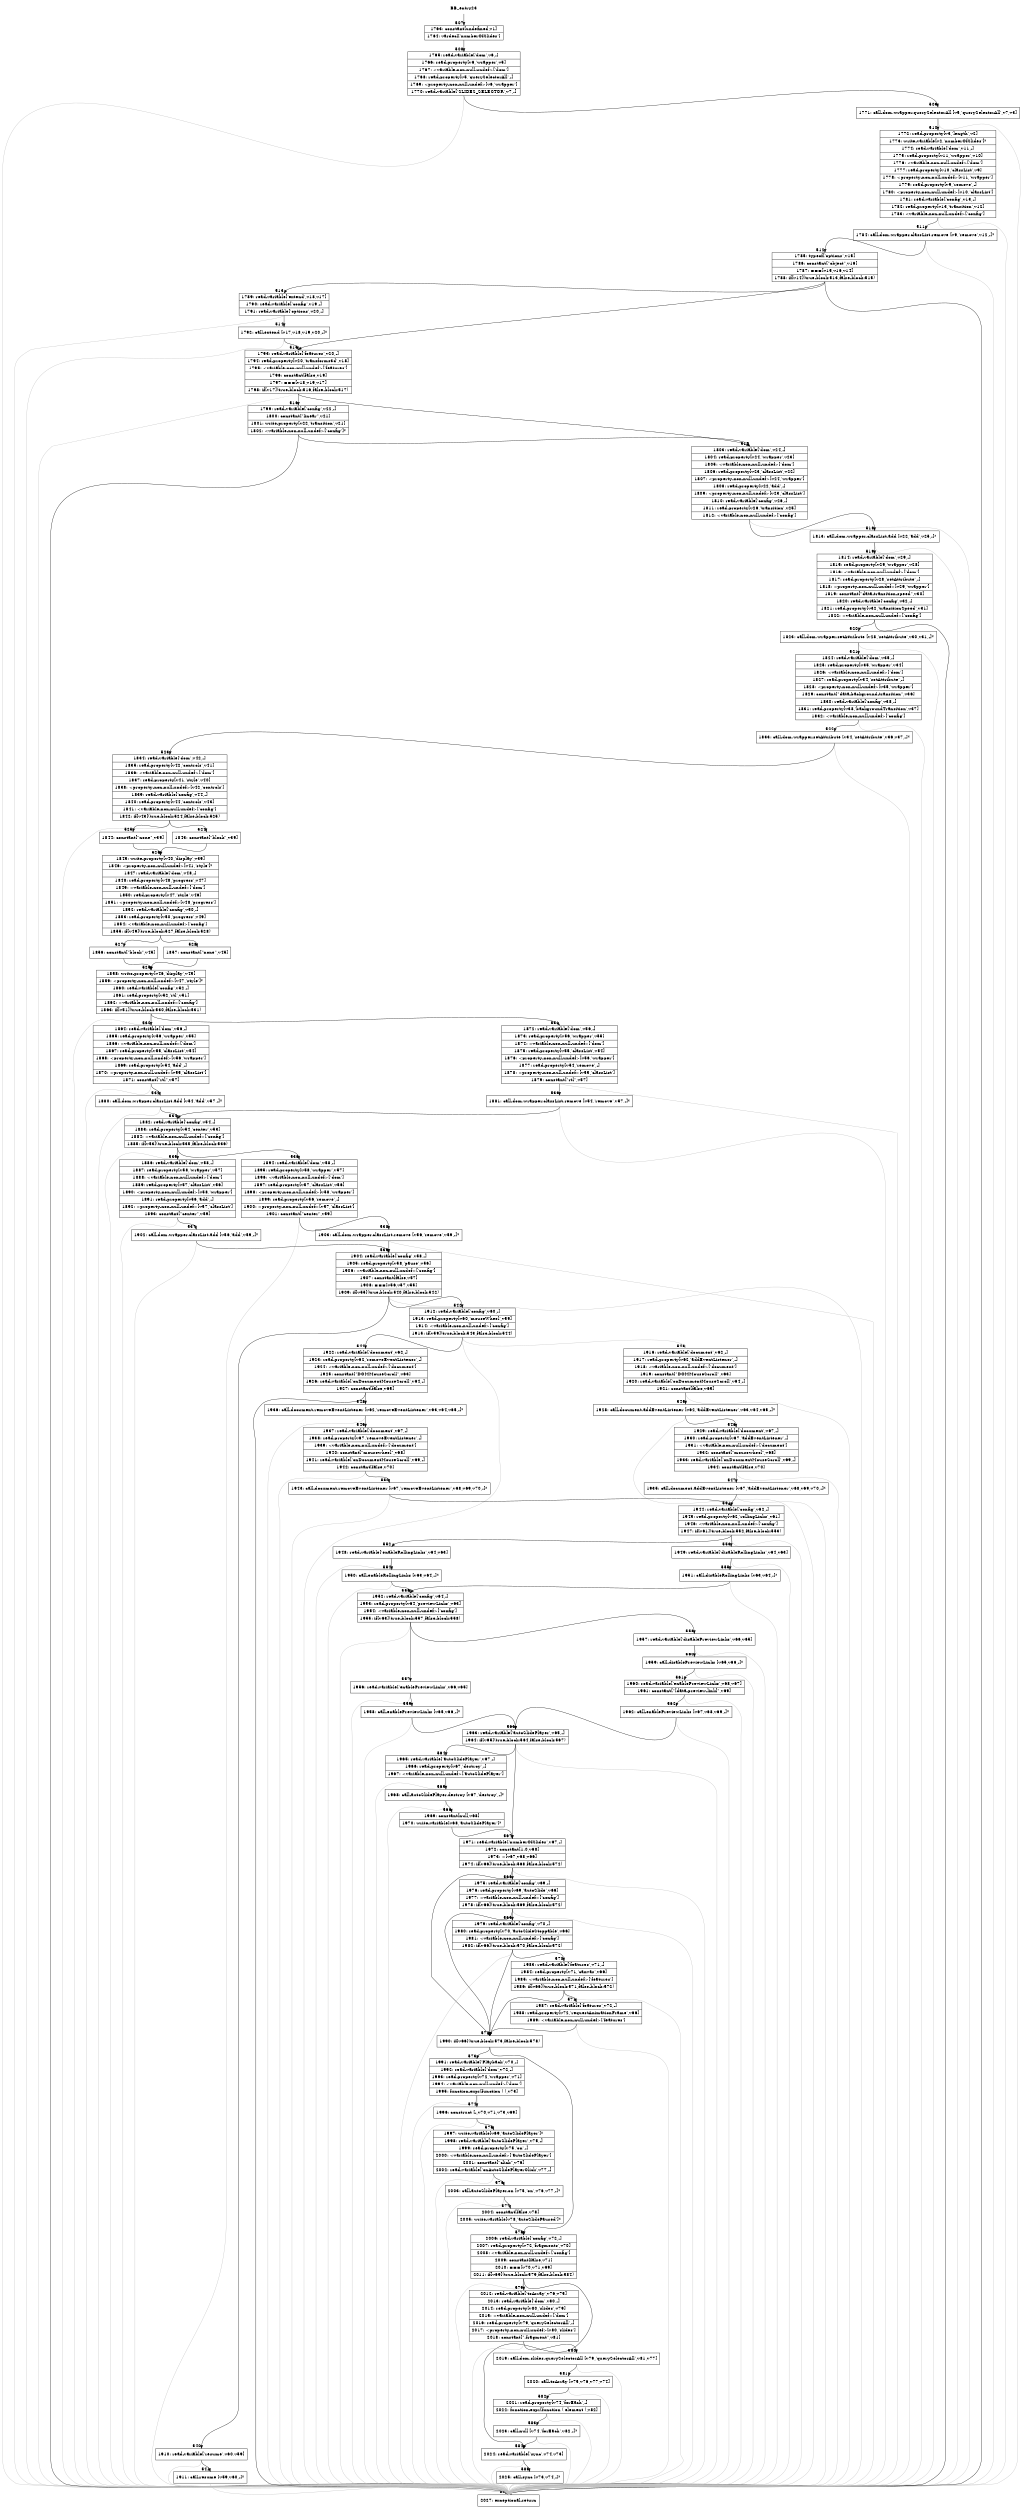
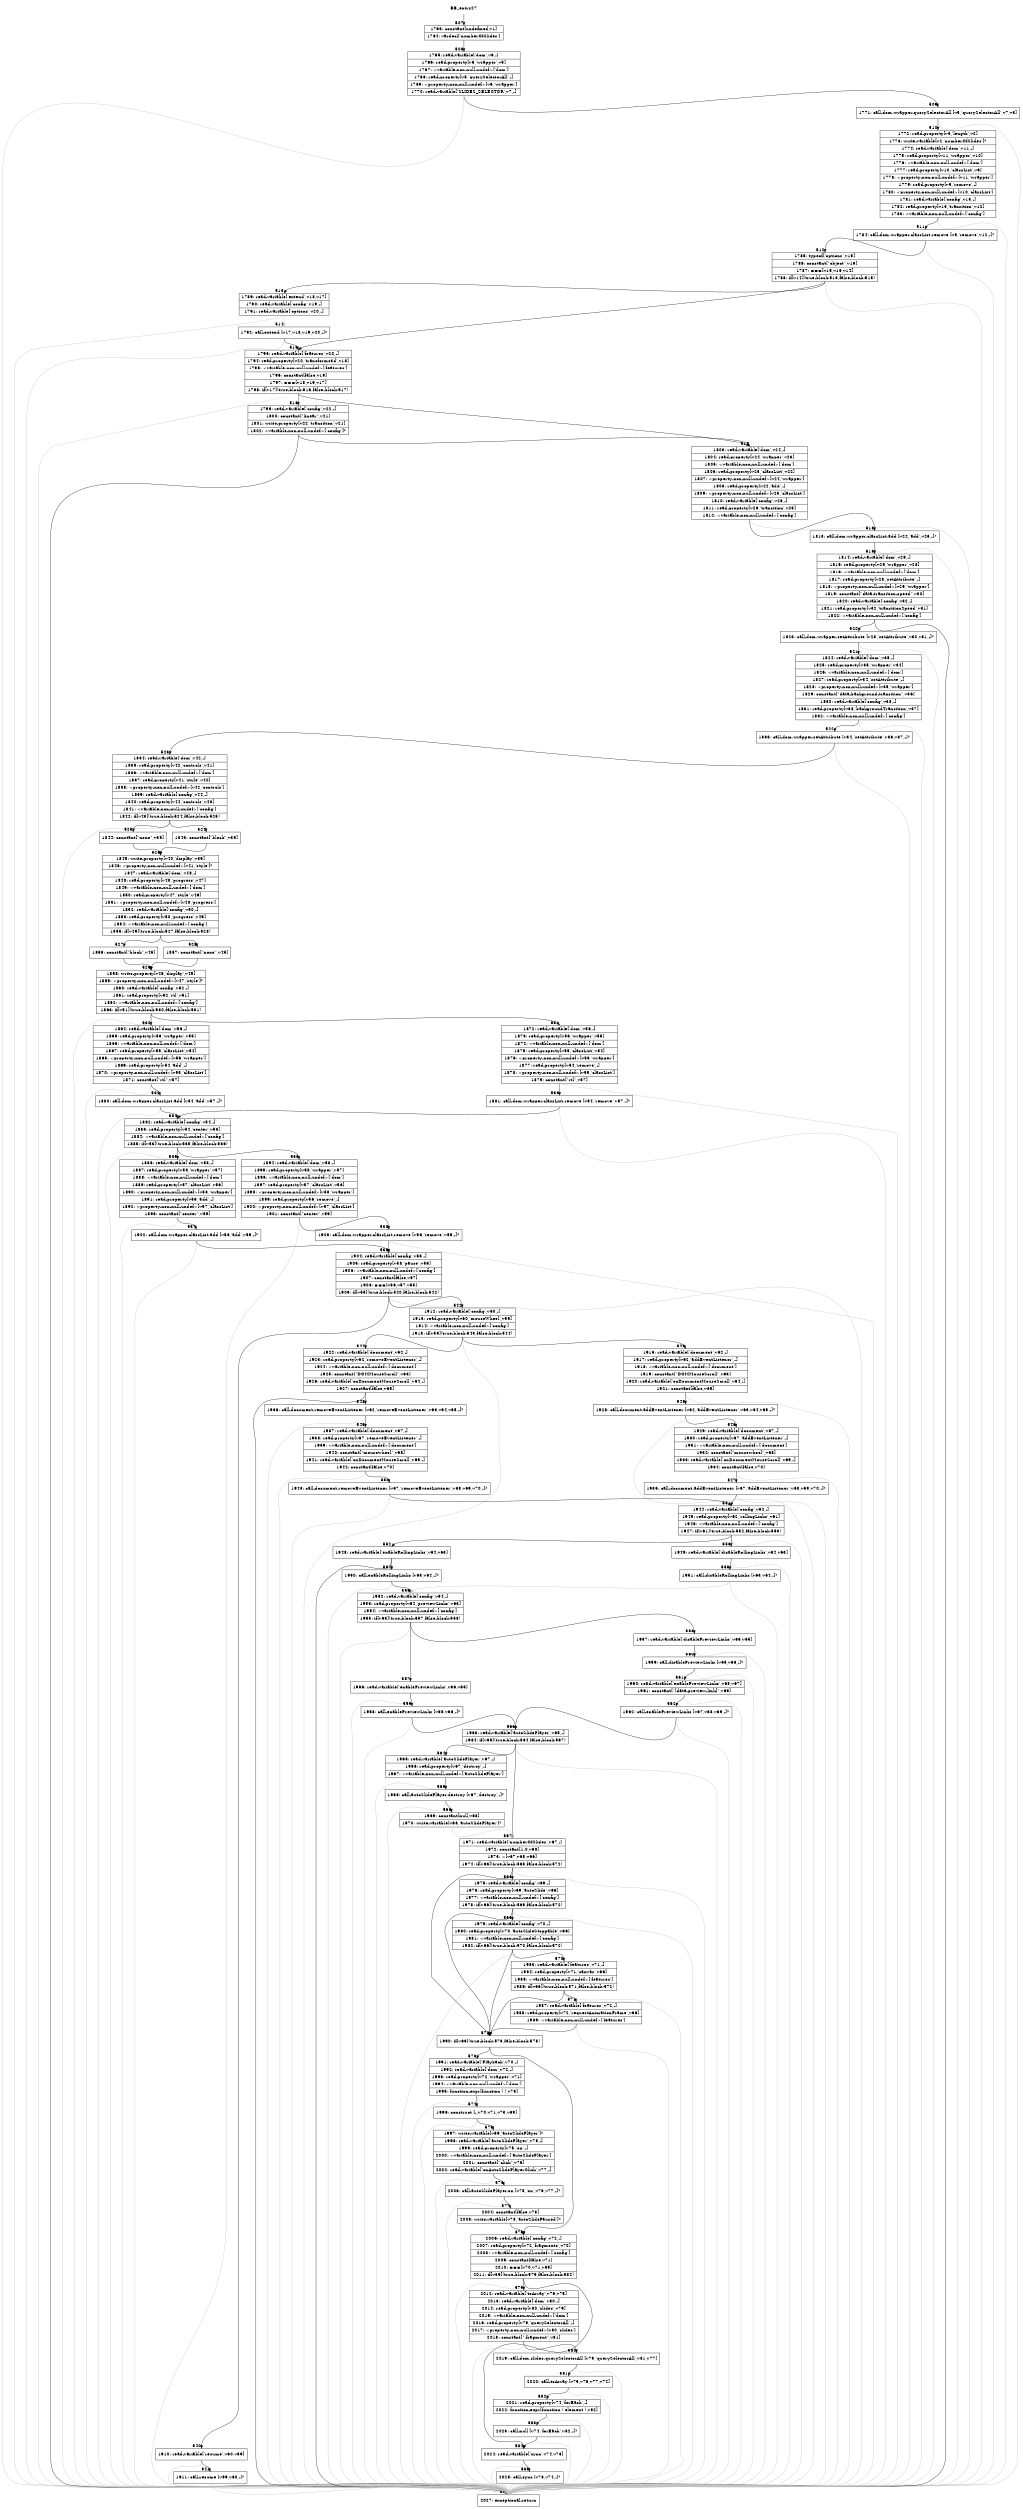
node "BB_entry23": label "BB_entry23" -> "BB_entry27"
edge "1789: read-variable['extend',v18,v17]" -> "1792: call-extend [v17,v18,v19,v20,-]*": color black -> gray
edge "1912: read-variable['config',v60,-]" -> "1916: read-variable['document',v62,-]": color gray -> black
edge "1785: typeof['options',v15]" -> "2027: exceptional-return": color black -> gray
edge "1951: call-disableRollingLinks [v63,v64,-]*" -> "1952: read-variable['config',v64,-]": color black -> gray
edge "1969: constant[null,v68]" -> "1971: read-variable['numberOfSlides',v67,-]": color black -> gray
edge "1948: read-variable['enableRollingLinks',v64,v63]" -> "2027: exceptional-return": color gray -> black
